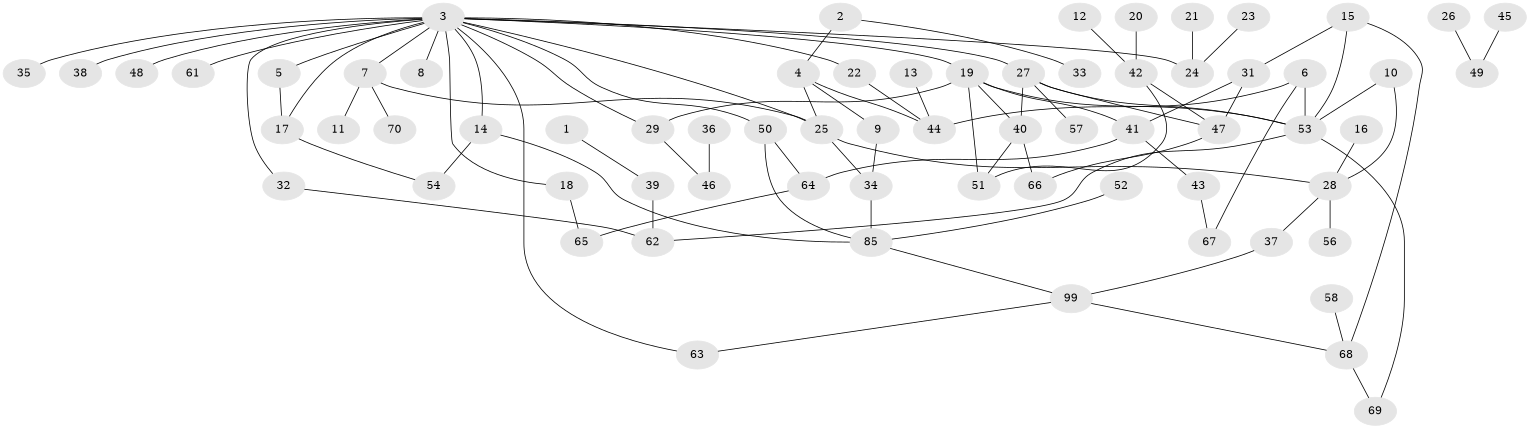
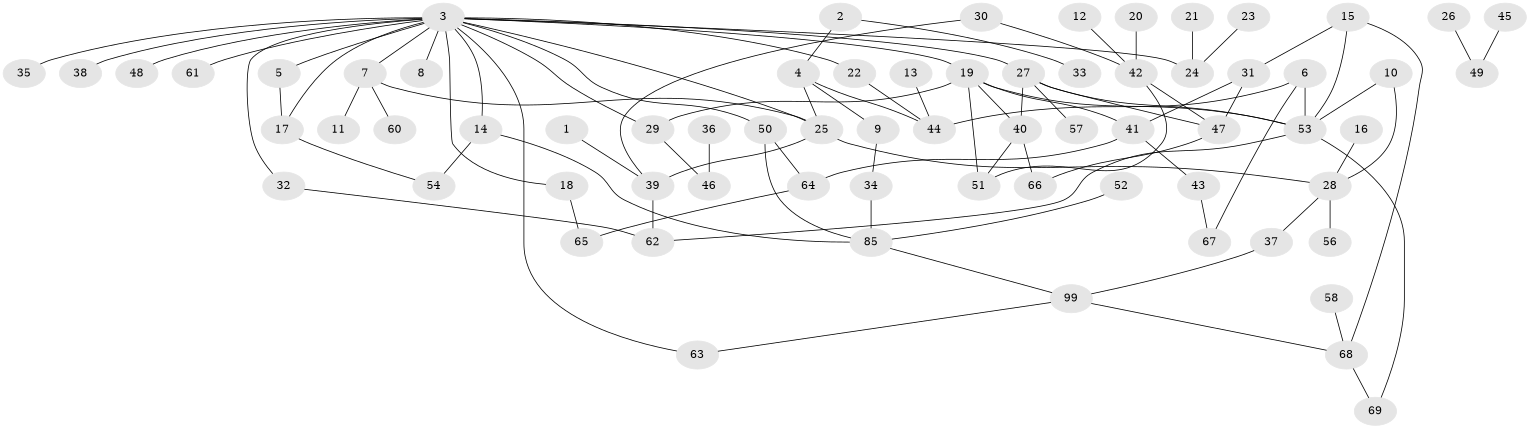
node "30": added
node "70": label "70" -> "60"
edge "25" -- "34": now "25" -- "39"
